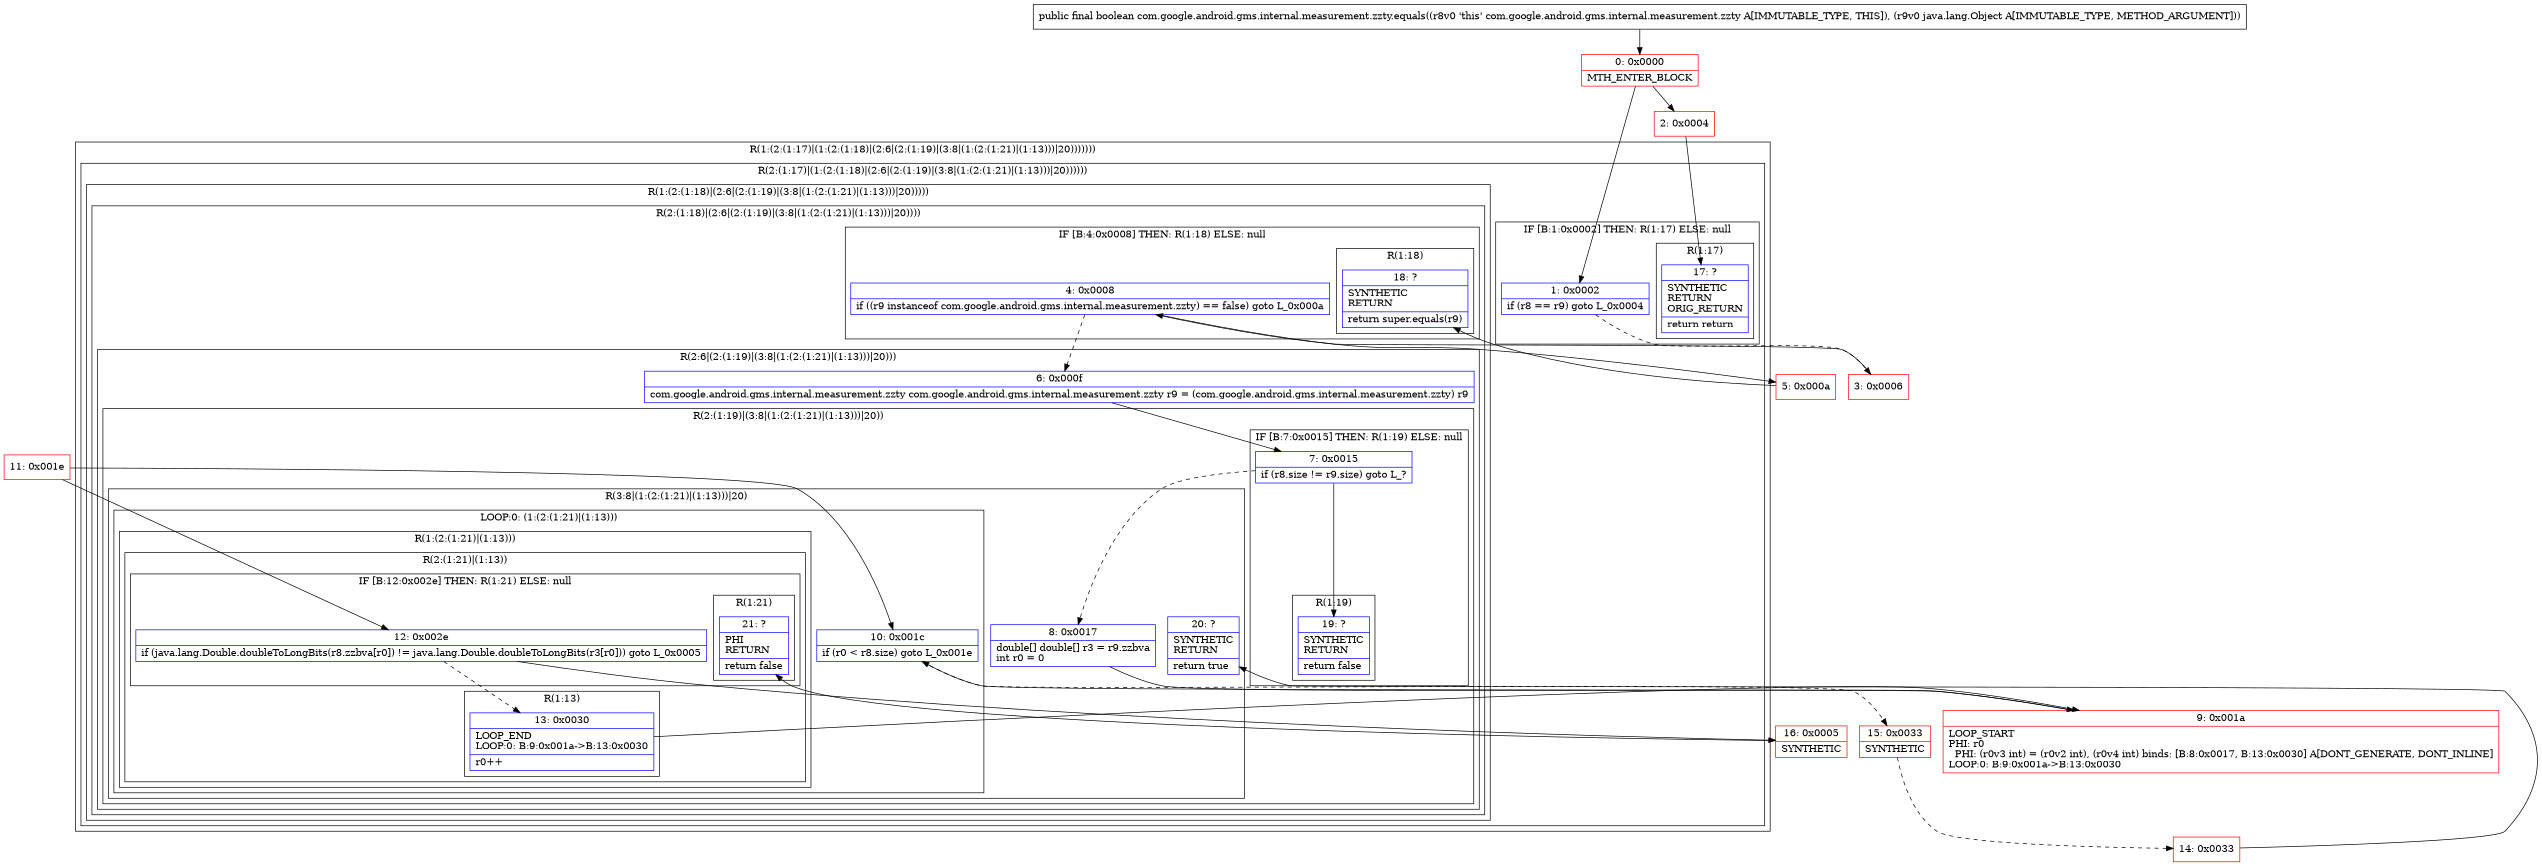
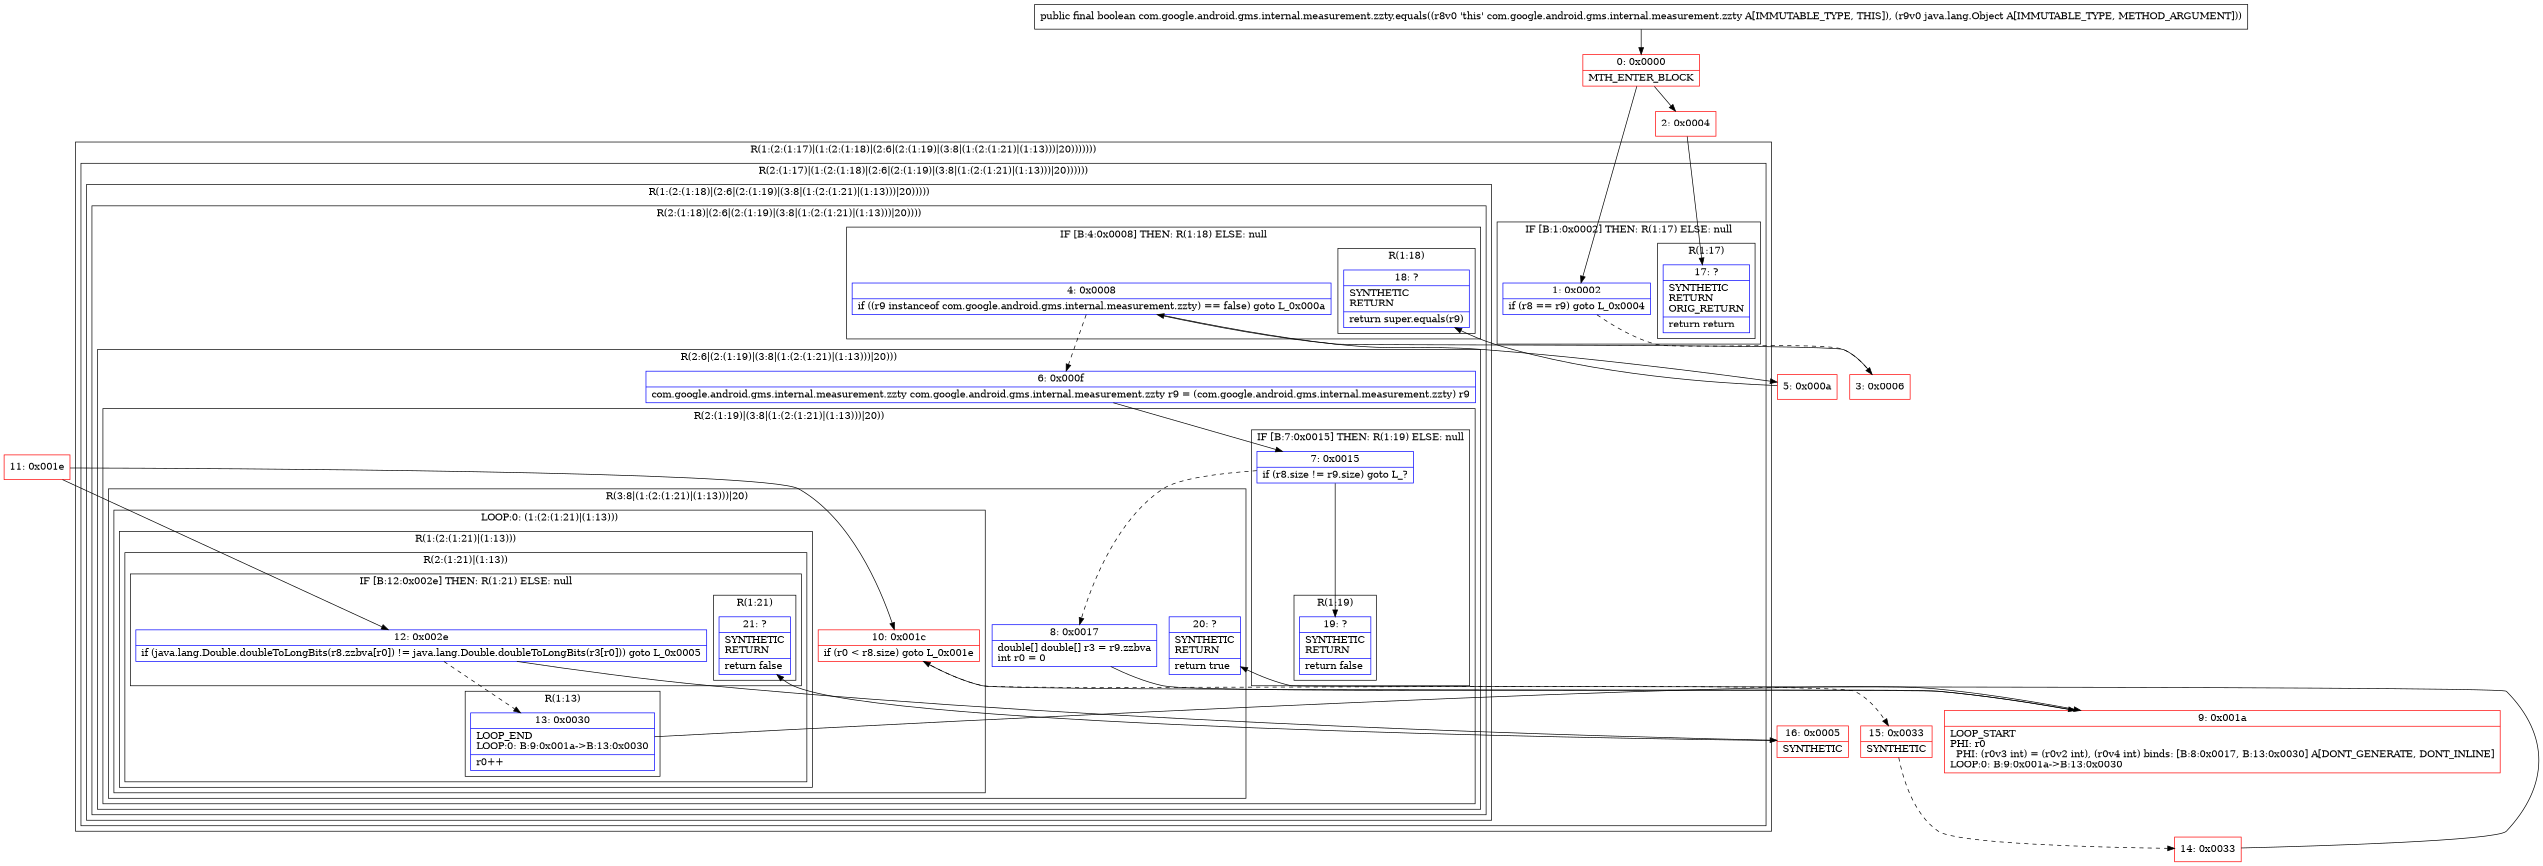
node "21: ?": text "PHI" -> "SYNTHETIC"
node "10: 0x001c": color blue -> red
